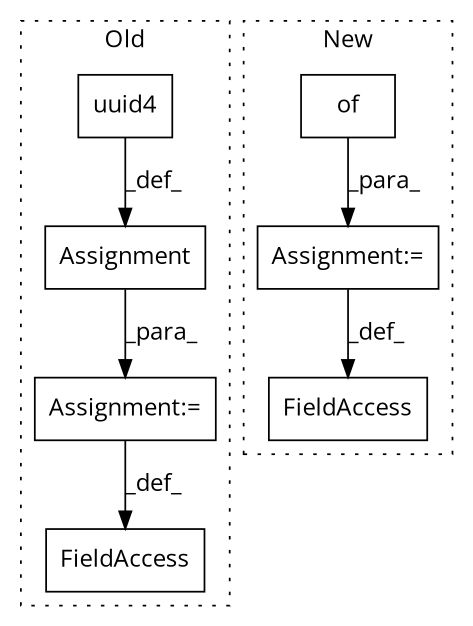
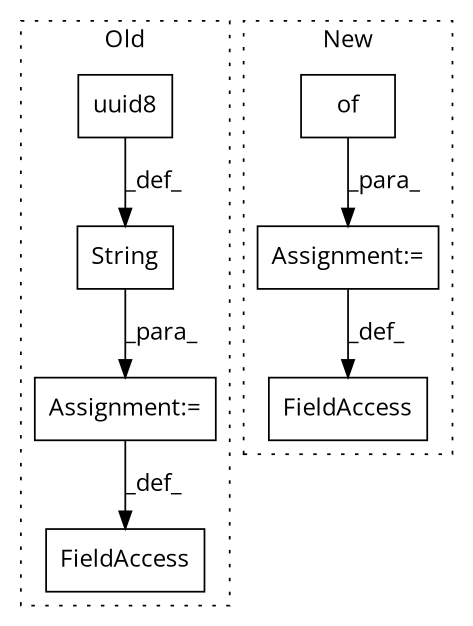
node "uuid4": label "uuid4" -> "uuid8"
node "Assignment": label "Assignment" -> "String"
